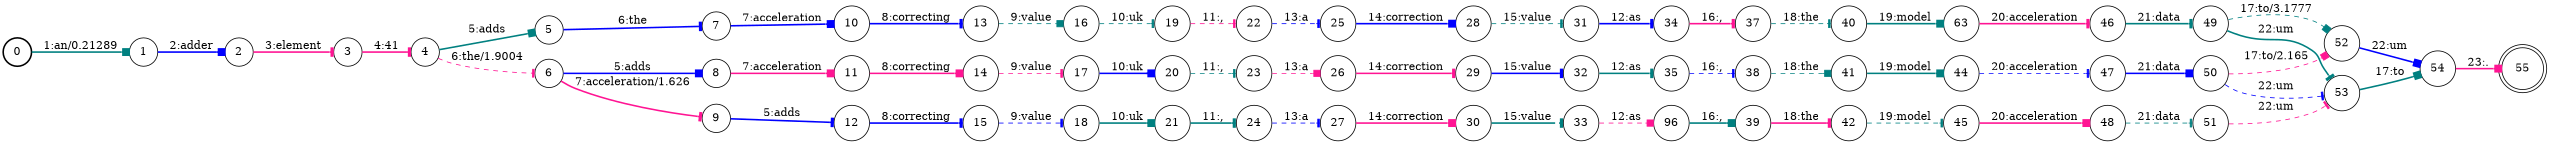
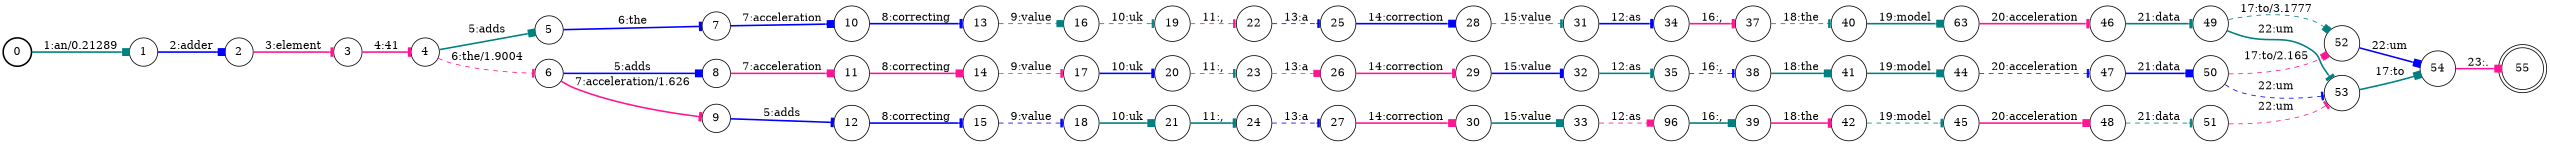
edge "17" -> "20": arrowhead box -> tee
edge "38" -> "41": style dashed -> bold
edge "30" -> "33": arrowhead tee -> box
